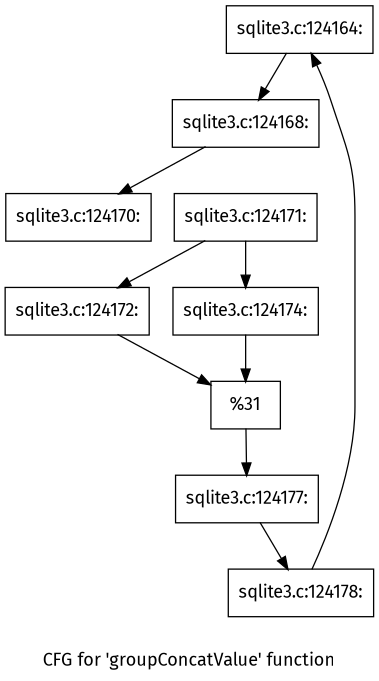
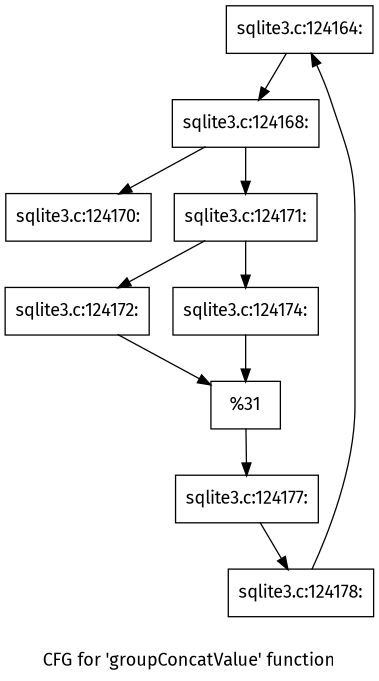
edge "sqlite3.c:124168:" -> "sqlite3.c:124171:": added
